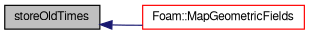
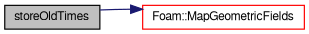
edge "Foam::MapGeometricFields" -> "storeOldTimes": reversed
